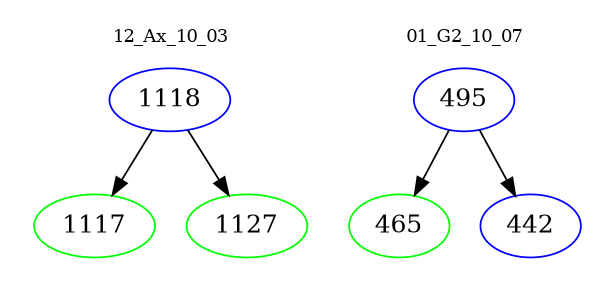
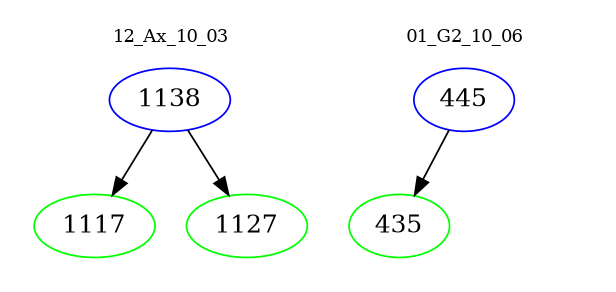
cluster "01_G2_10_07": label "01_G2_10_07" -> "01_G2_10_06"
node "1118": label "1118" -> "1138"
node "495": label "495" -> "445"
node "465": label "465" -> "435"
node "442": removed
